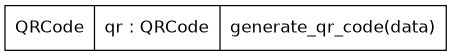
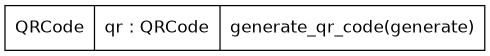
node "QRCode": text "generate_qr_code(data)" -> "generate_qr_code(generate)"
